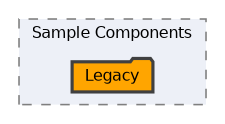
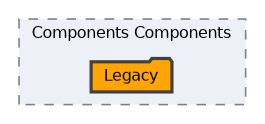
cluster "Sample Components": label "Sample Components" -> "Components Components"
